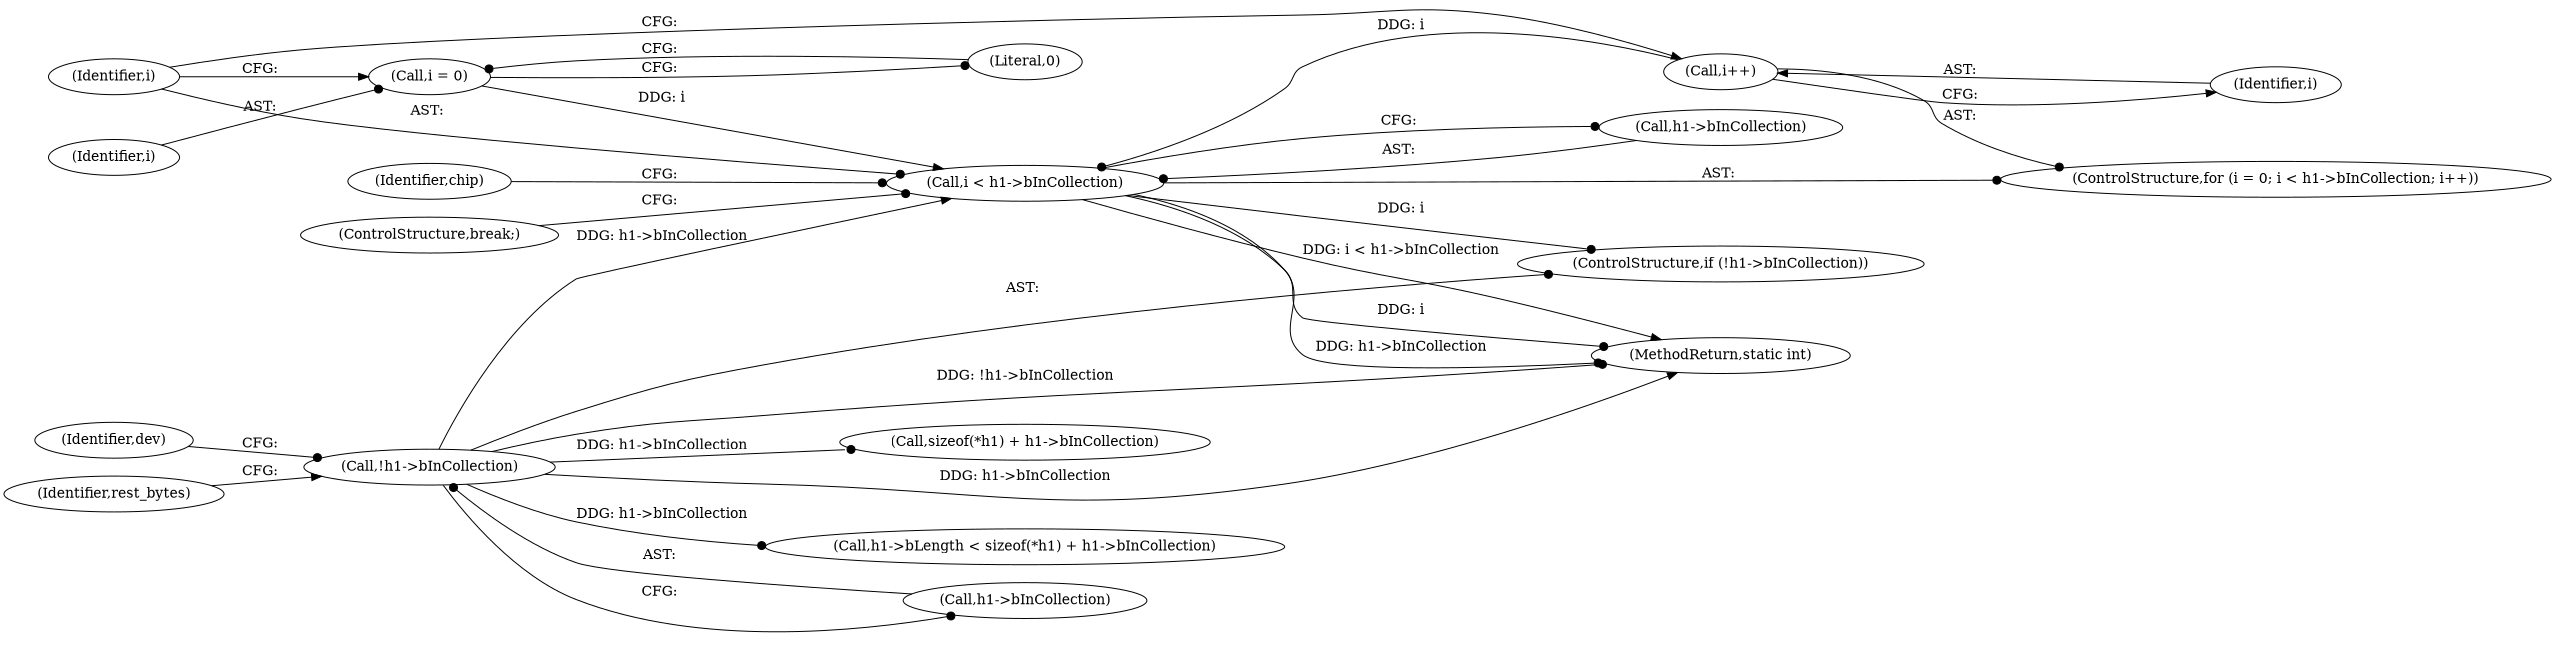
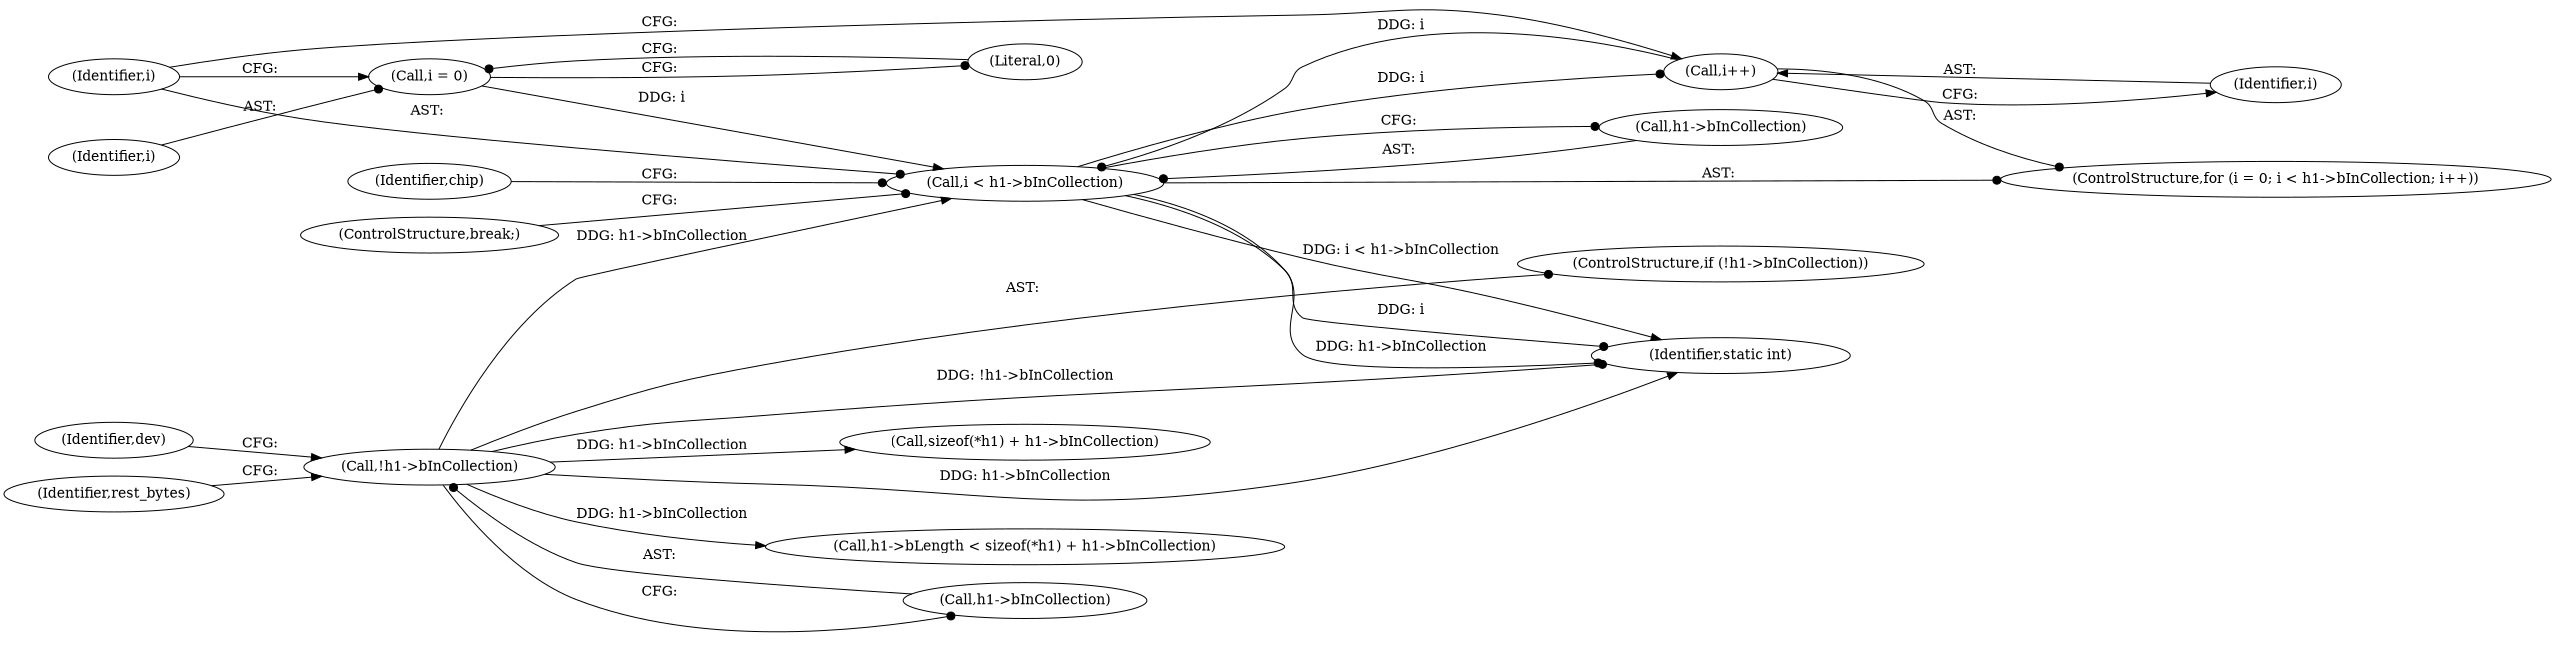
edge "(Call,i < h1->bInCollection)" -> "(ControlStructure,if (!h1->bInCollection))": now "(Call,i < h1->bInCollection)" -> "(Call,i++)"
node "(MethodReturn,static int)": label "(MethodReturn,static int)" -> "(Identifier,static int)"
edge "(Identifier,dev)" -> "(Call,!h1->bInCollection)": arrowhead dot -> normal
edge "(Call,!h1->bInCollection)" -> "(Call,sizeof(*h1) + h1->bInCollection)": arrowhead dot -> normal
edge "(Call,!h1->bInCollection)" -> "(Call,h1->bLength < sizeof(*h1) + h1->bInCollection)": arrowhead dot -> normal
